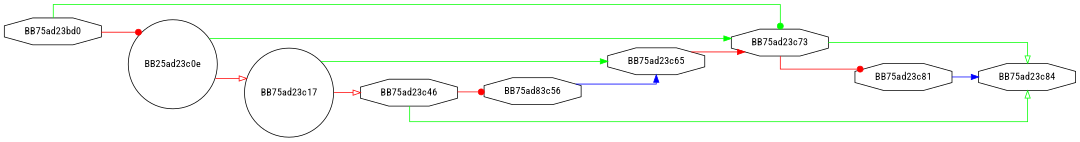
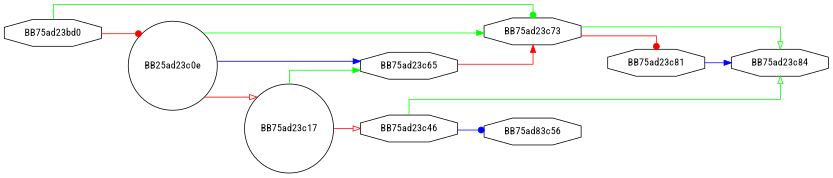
edge "BB75ad83c56" -> "BB75ad23c65": now "BB25ad23c0e" -> "BB75ad23c65"
edge "BB75ad23c46" -> "BB75ad83c56": color red -> blue
